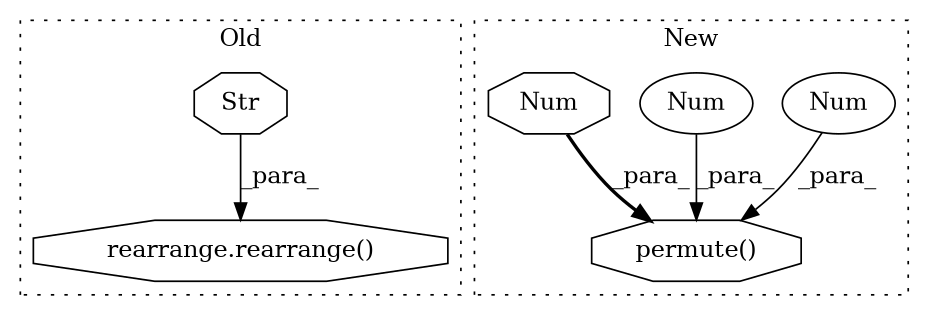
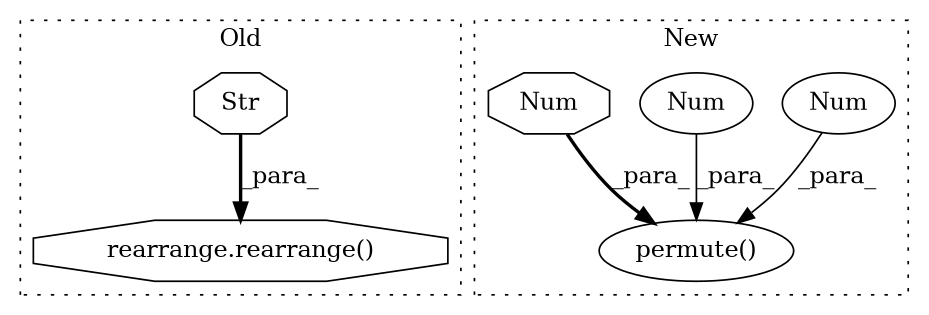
edge "Str" -> "rearrange.rearrange()": style solid -> bold
node "permute()": shape octagon -> ellipse
